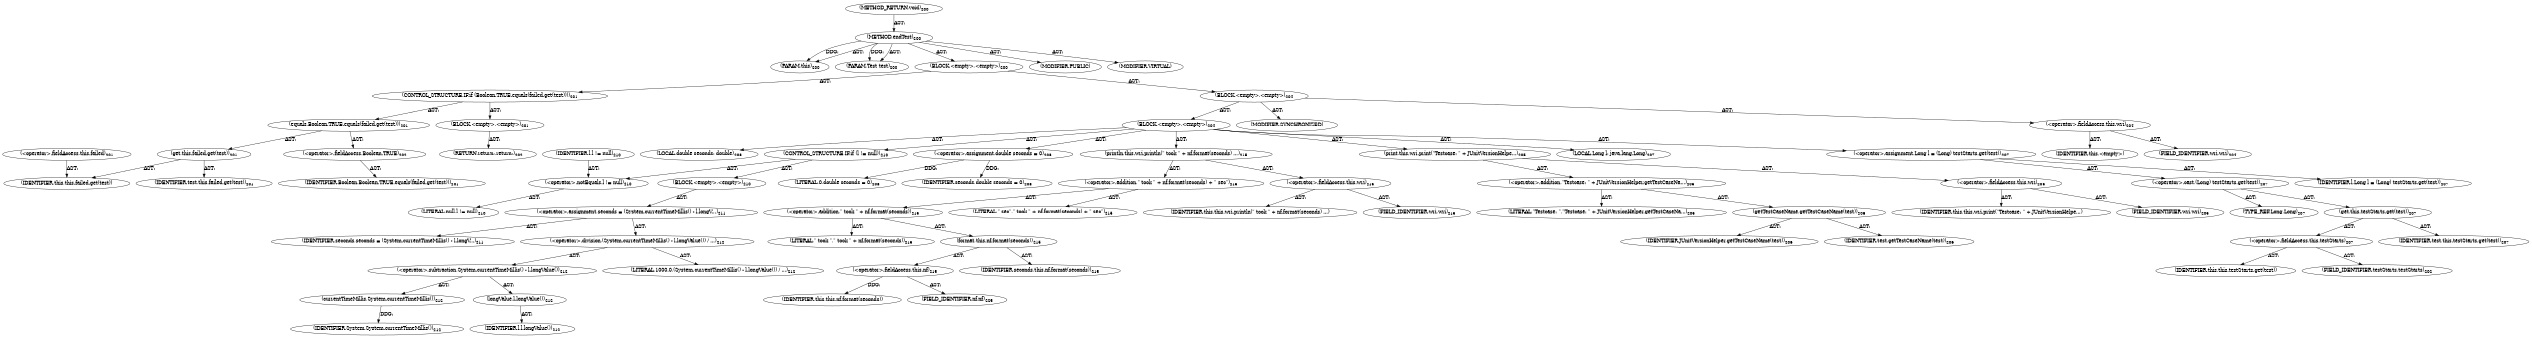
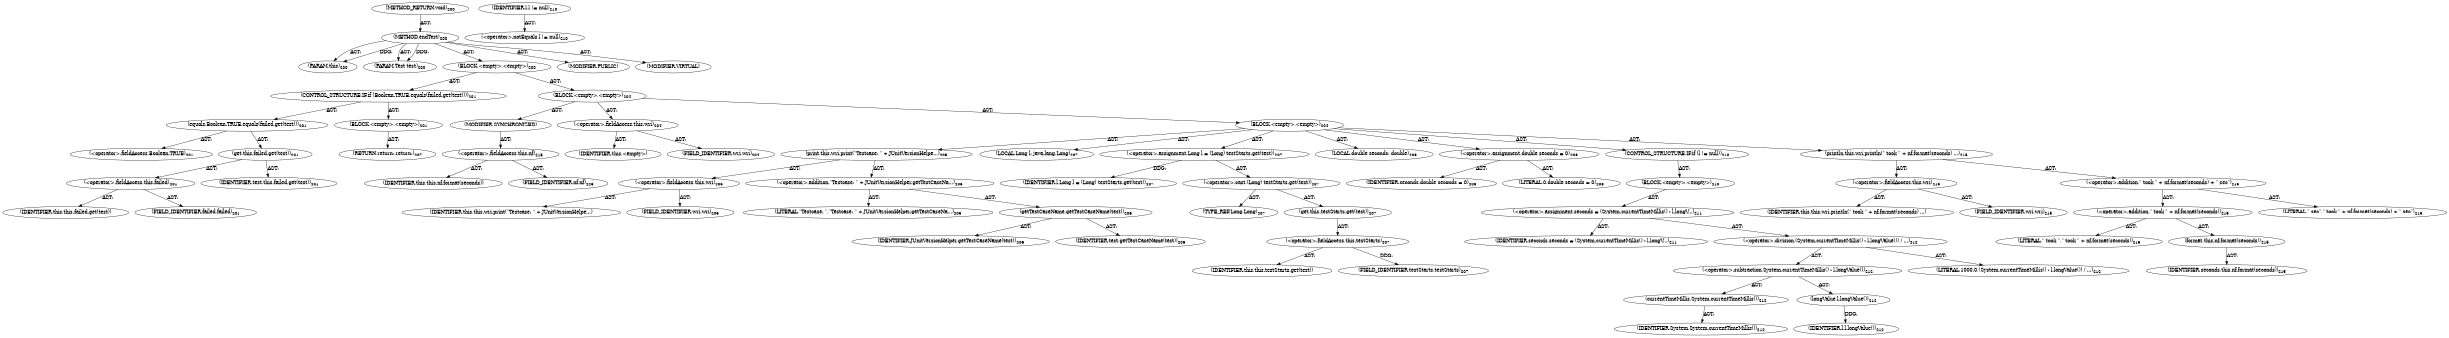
node "(<operator>.fieldAccess,Boolean.TRUE)": text "202" -> "201"
node "(RETURN,return;,return;)": text "202" -> "207"
edge "(get,this.failed.get(test))" -> "(IDENTIFIER,this,this.failed.get(test))": now "(get,this.failed.get(test))" -> "(<operator>.fieldAccess,this.failed)"
edge "(CONTROL_STRUCTURE,IF,if (l != null))" -> "(<operator>.notEquals,l != null)": removed, label "AST:"
edge "(<operator>.assignment,double seconds = 0)" -> "(LITERAL,0,double seconds = 0)": label "DDG: " -> "AST: "
edge "(<operator>.assignment,double seconds = 0)" -> "(IDENTIFIER,seconds,double seconds = 0)": label "DDG: " -> "AST: "
edge "(<operator>.assignment,Long l = (Long) testStarts.get(test))" -> "(IDENTIFIER,l,Long l = (Long) testStarts.get(test))": label "AST: " -> "DDG: "
node "(IDENTIFIER,Boolean,Boolean.TRUE.equals(failed.get(test)))": removed
node "(FIELD_IDENTIFIER,failed,failed)": added
node "(LITERAL,null,l != null)": removed
node "(IDENTIFIER,test,this.testStarts.get(test))": removed
edge "(format,this.nf.format(seconds))" -> "(<operator>.fieldAccess,this.nf)": now "(MODIFIER,SYNCHRONIZED)" -> "(<operator>.fieldAccess,this.nf)"
edge "(<operator>.fieldAccess,this.testStarts)" -> "(FIELD_IDENTIFIER,testStarts,testStarts)": label "AST: " -> "DDG: "
node "(FIELD_IDENTIFIER,testStarts,testStarts)": text "202" -> "207"
edge "(<operator>.fieldAccess,this.nf)" -> "(IDENTIFIER,this,this.nf.format(seconds))": label "DDG: " -> "AST: "
edge "(currentTimeMillis,System.currentTimeMillis())" -> "(IDENTIFIER,System,System.currentTimeMillis())": label "DDG: " -> "AST: "
edge "(longValue,l.longValue())" -> "(IDENTIFIER,l,l.longValue())": label "AST: " -> "DDG: "
